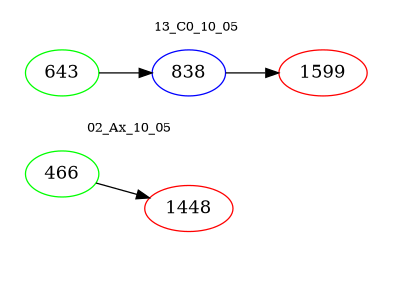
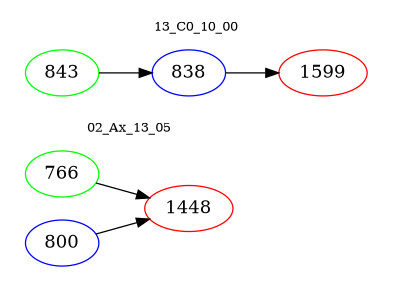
cluster "13_C0_10_05": label "13_C0_10_05" -> "13_C0_10_00"
node "643": label "643" -> "843"
cluster "02_Ax_10_05": label "02_Ax_10_05" -> "02_Ax_13_05"
node "466": label "466" -> "766"
node "800": added
